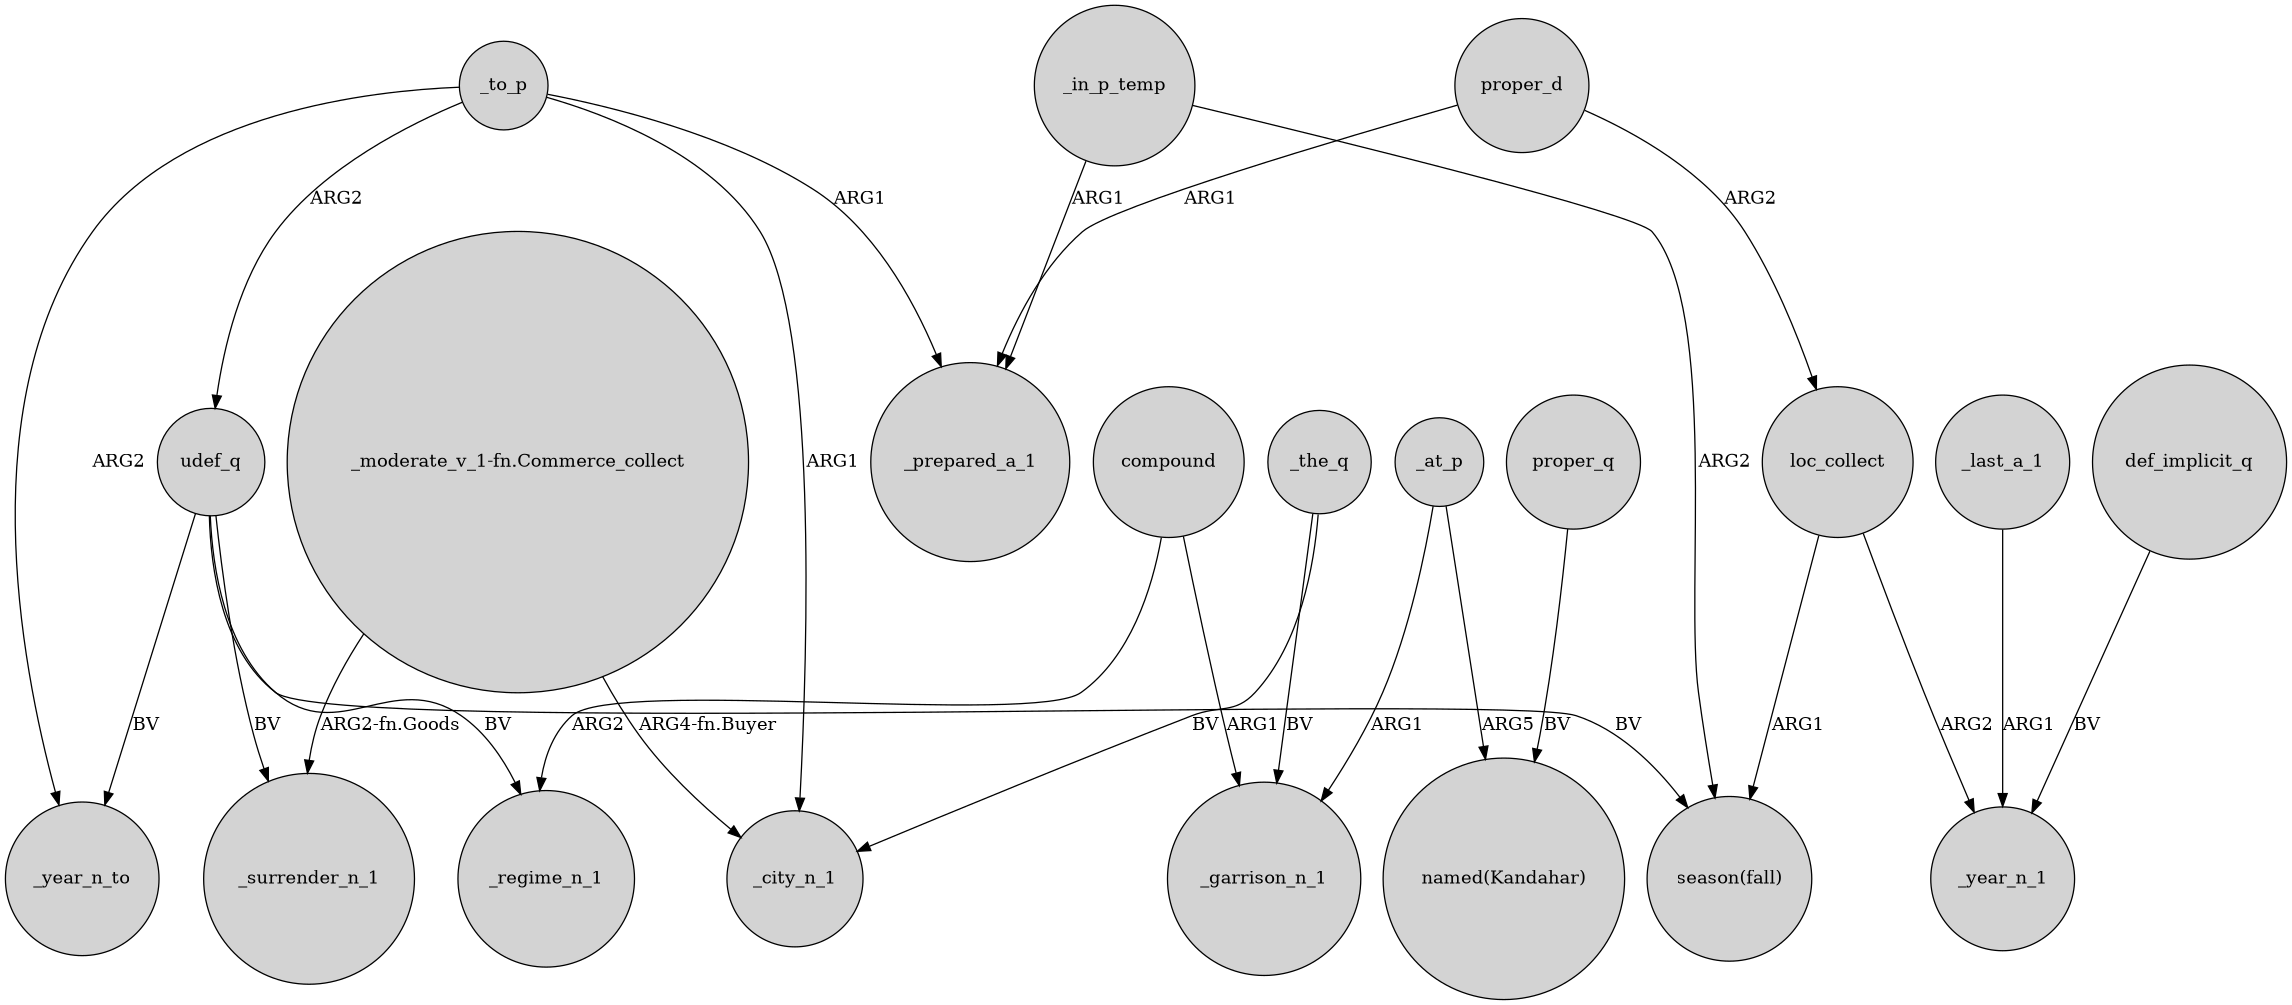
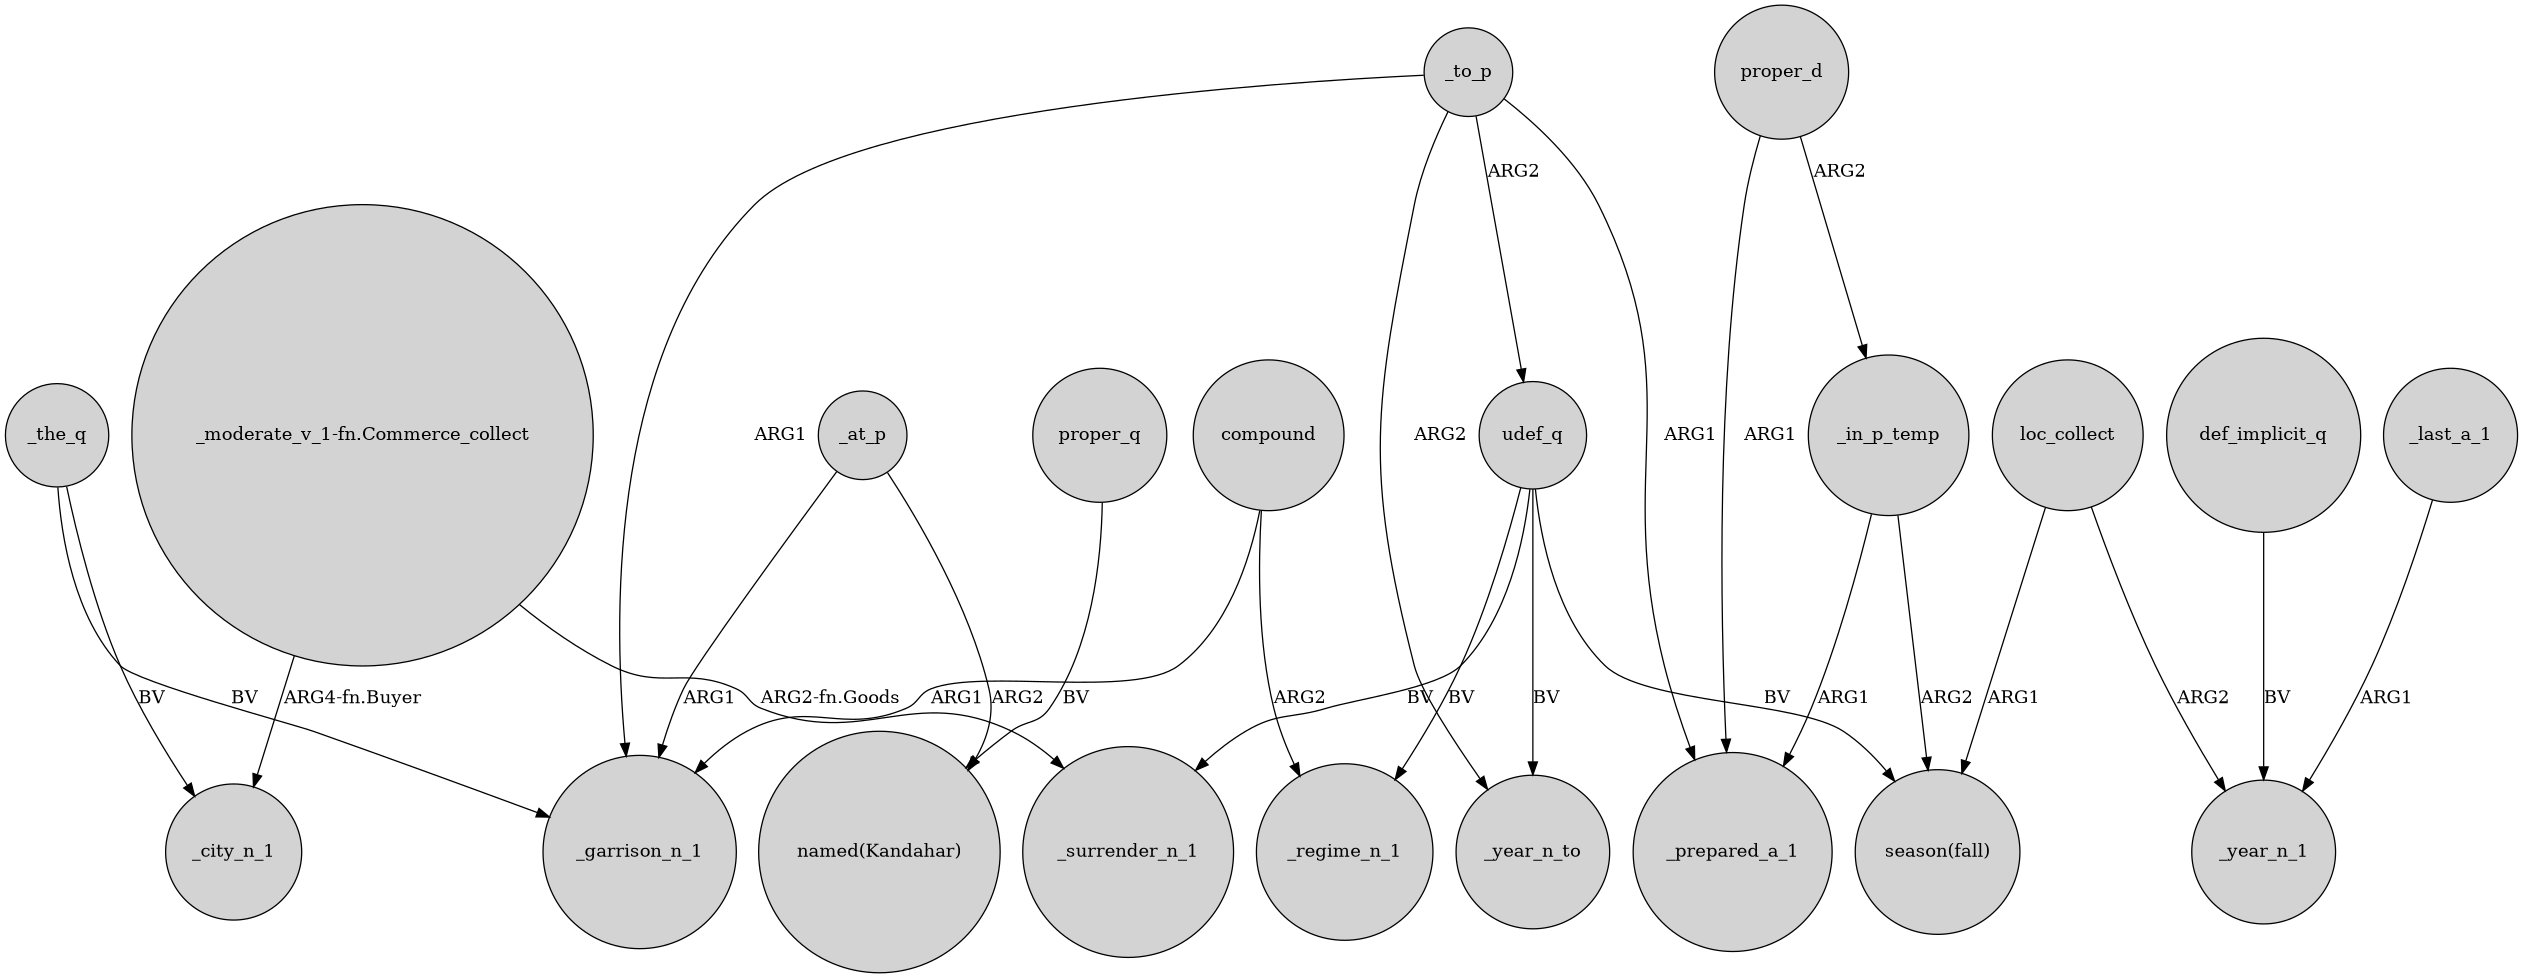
edge "proper_d" -> "loc_collect": now "proper_d" -> "_in_p_temp"
edge "_to_p" -> "_city_n_1": now "_to_p" -> "_garrison_n_1"
edge "_at_p" -> "named(Kandahar)": label "ARG5" -> "ARG2"
